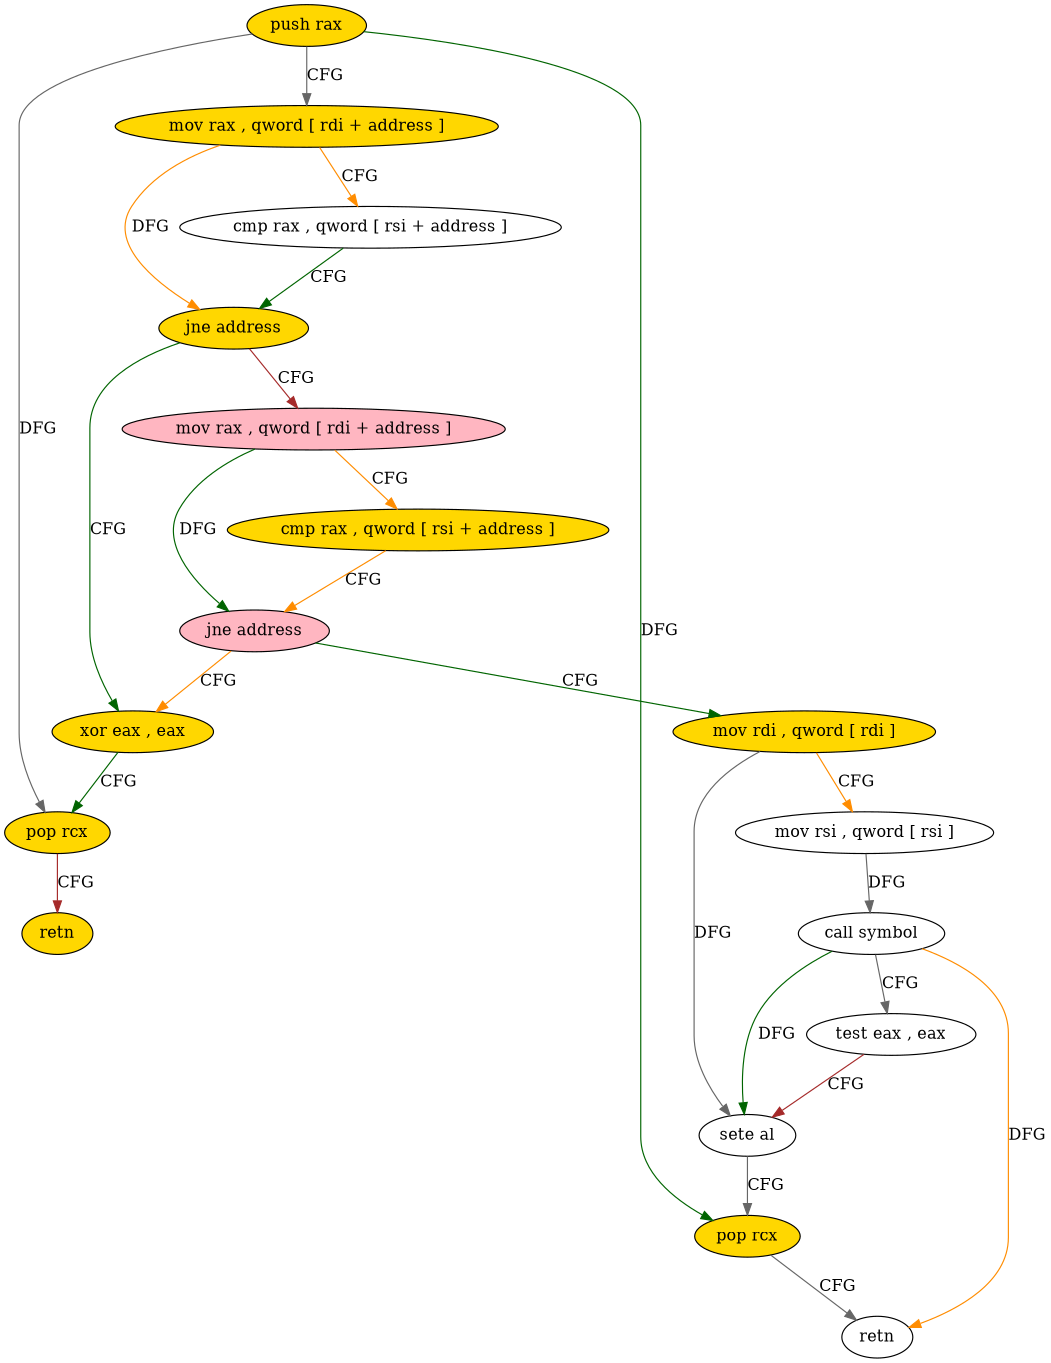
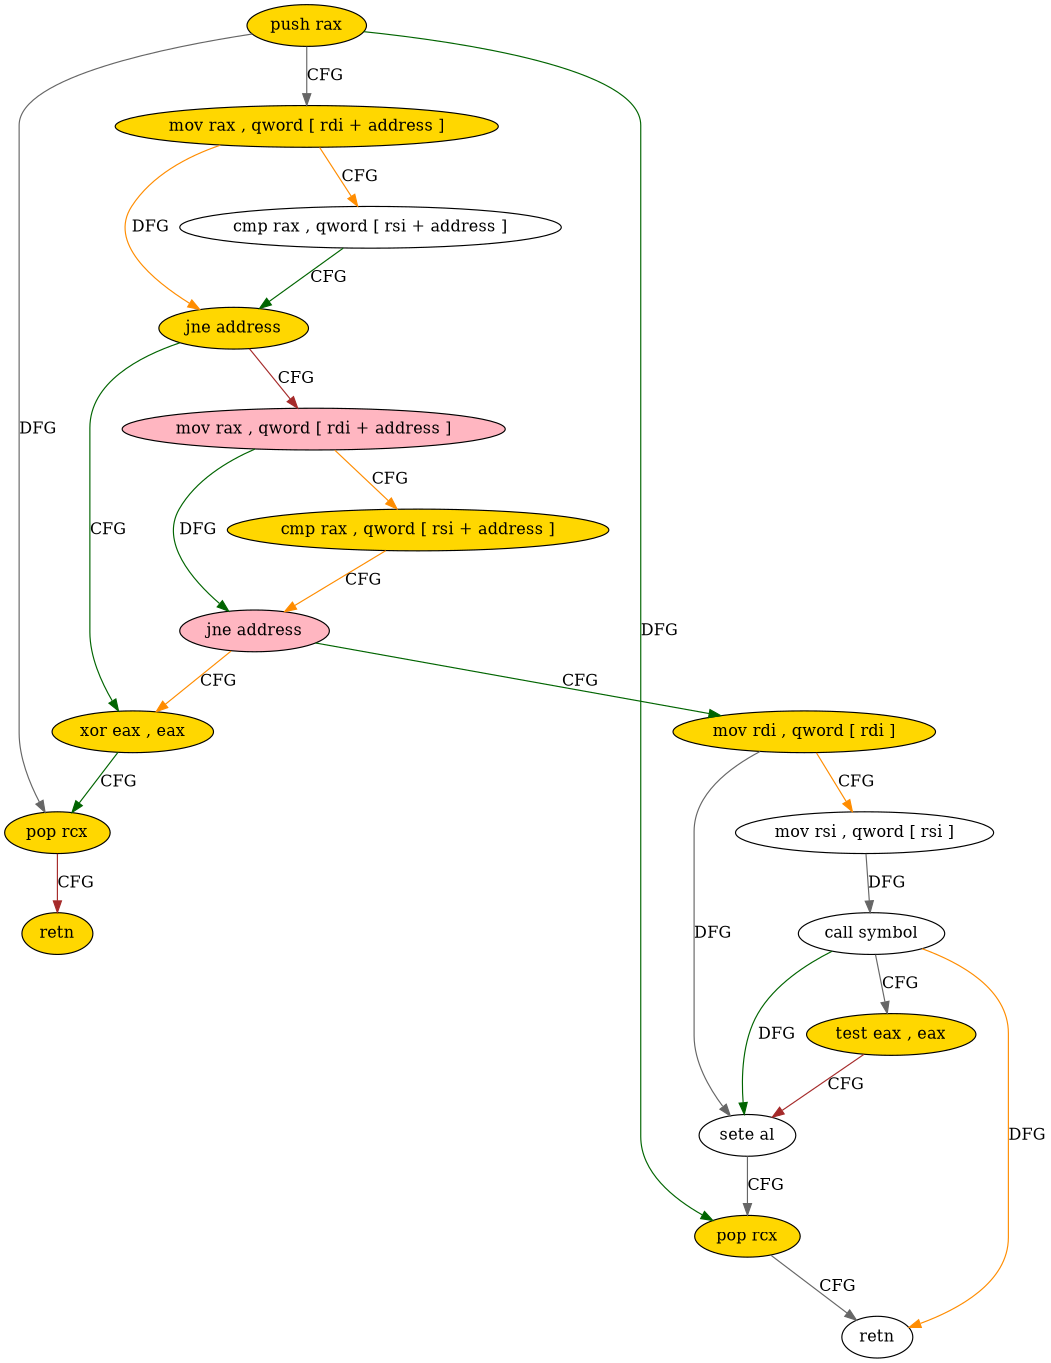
node "test eax , eax": fillcolor white -> gold
